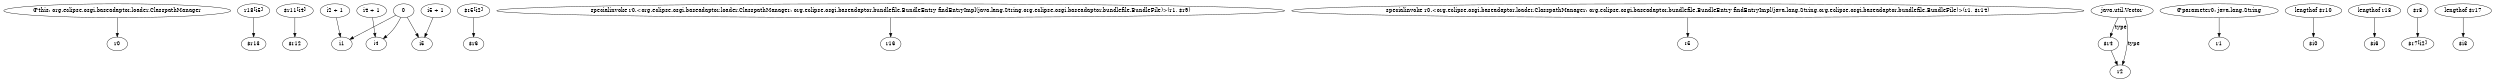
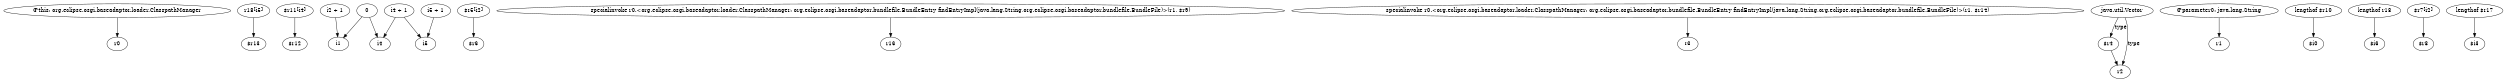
edge "$r8" -> "$r7[i2]": reversed
edge "0" -> "i5": now "i4 + 1" -> "i5"
node "r5": label "r5" -> "r3"
